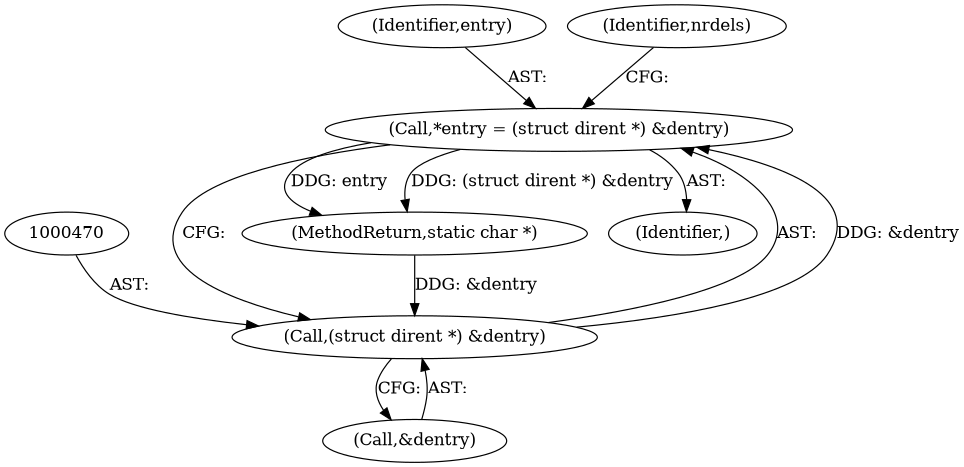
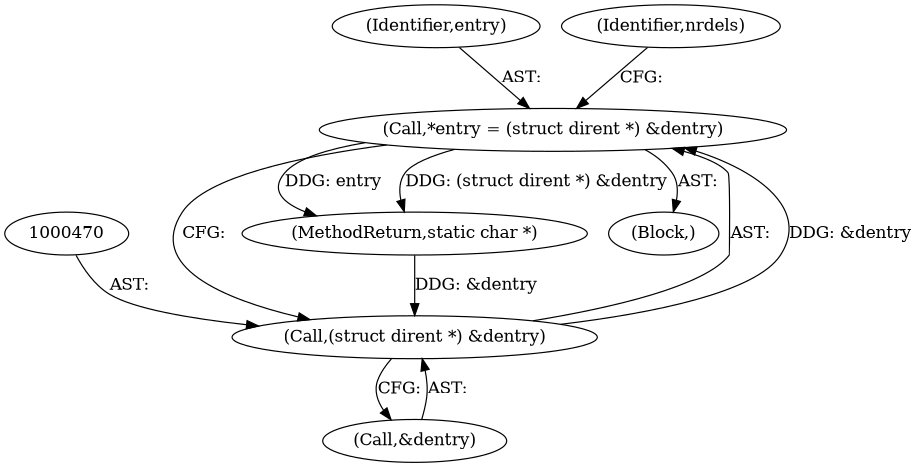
node "(Identifier,)": label "(Identifier,)" -> "(Block,)"
